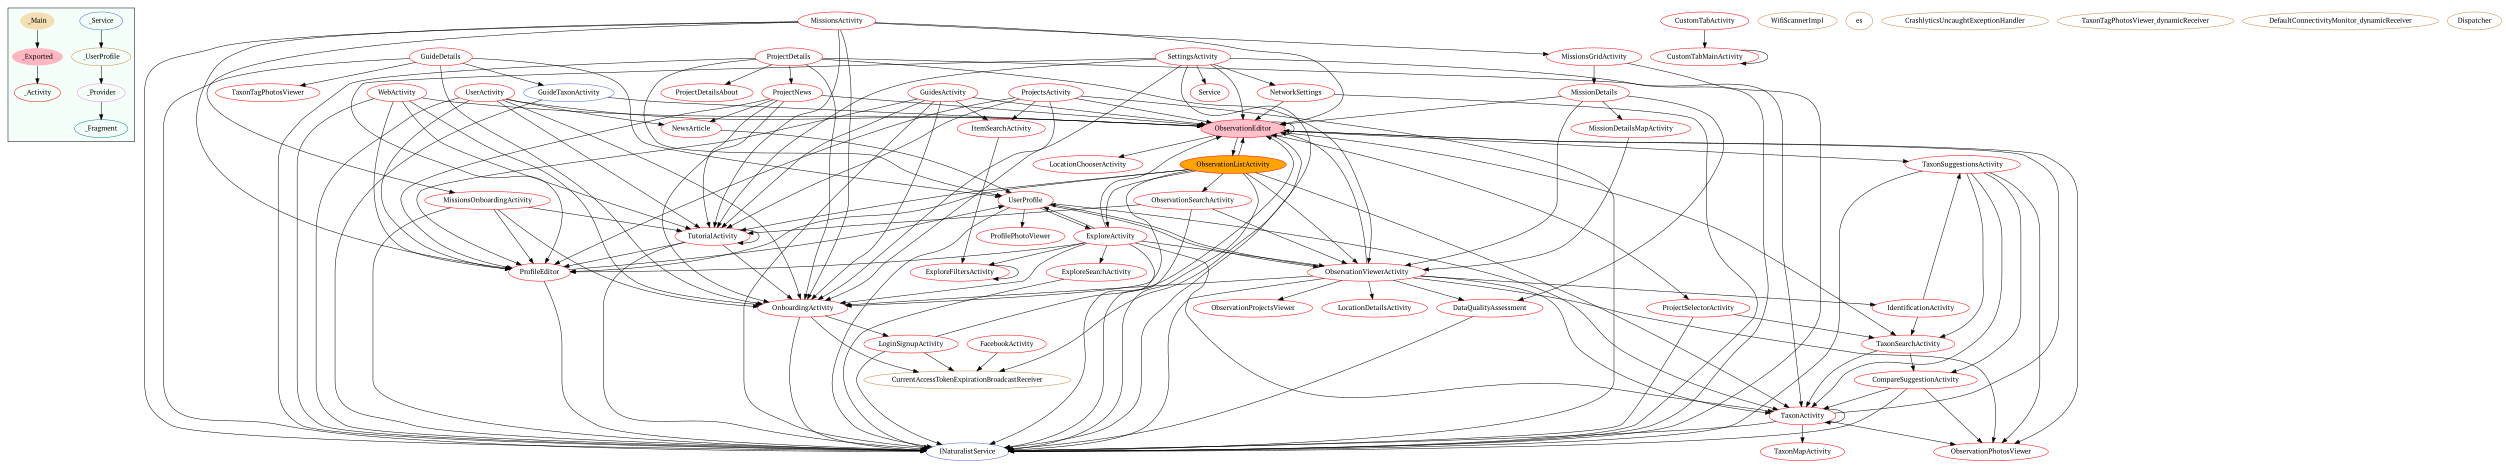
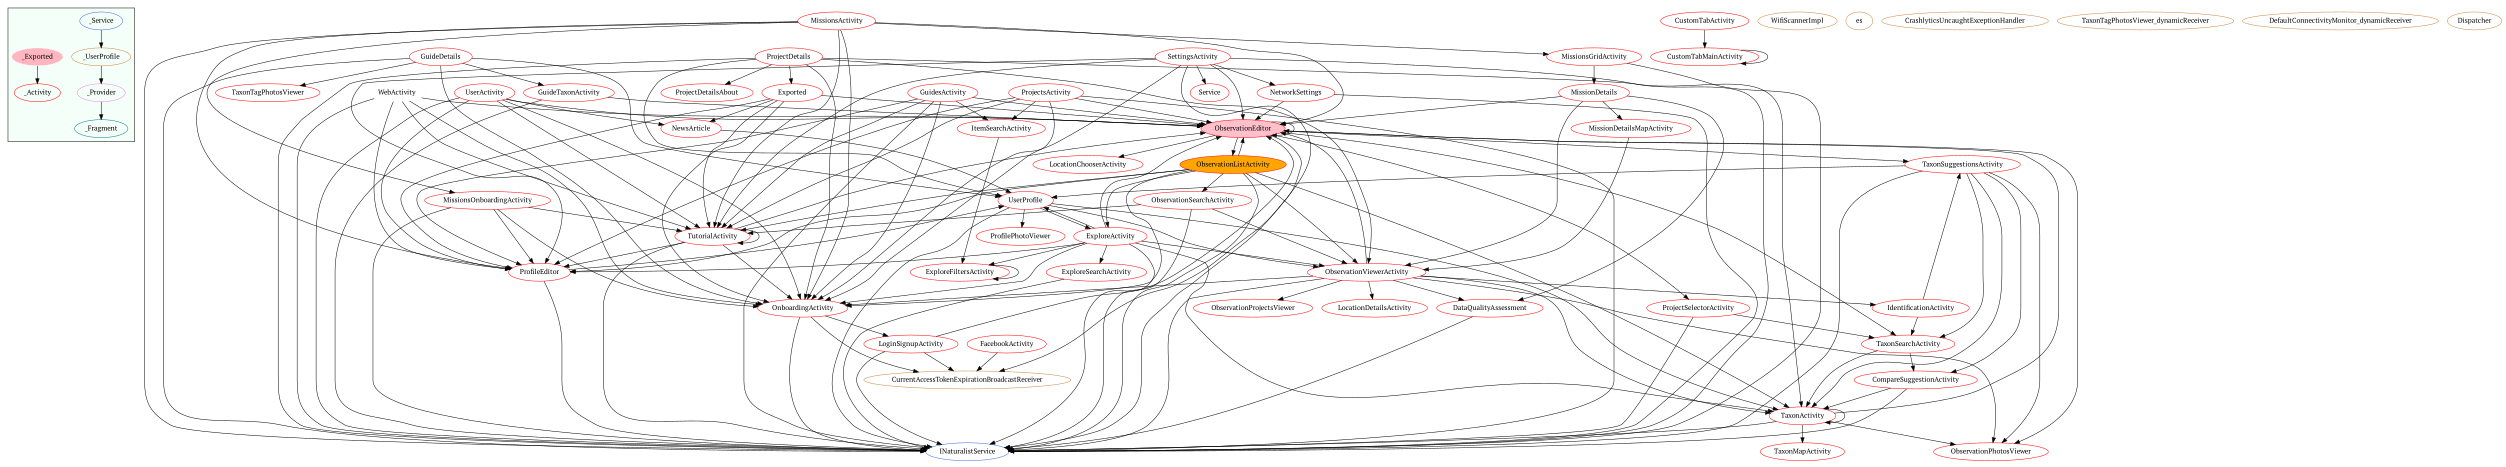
node "_Main": removed
node "WebActivity": color red -> mintcream
node "GuideTaxonActivity": color royalblue -> red
node "ProjectNews": label "ProjectNews" -> "Exported"
edge "TutorialActivity" -> "ObservationEditor": added
edge "ObservationViewerActivity" -> "UserProfile": now "TaxonSuggestionsActivity" -> "UserProfile"
edge "CompareSuggestionActivity" -> "ObservationPhotosViewer": removed
